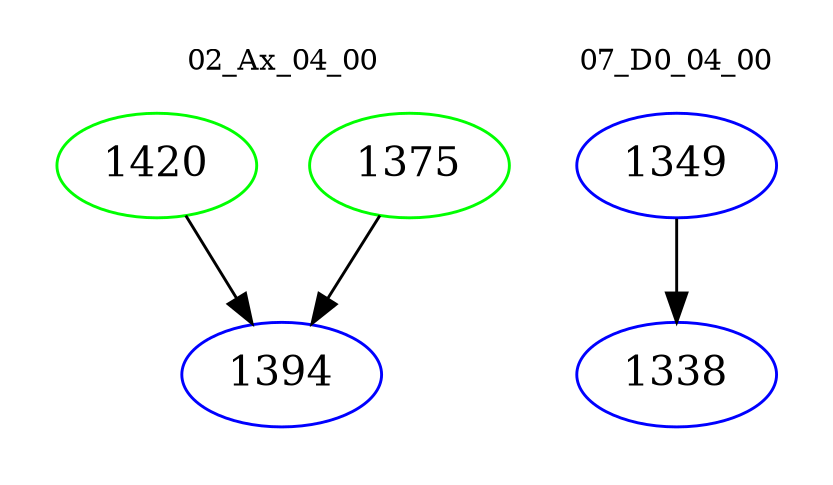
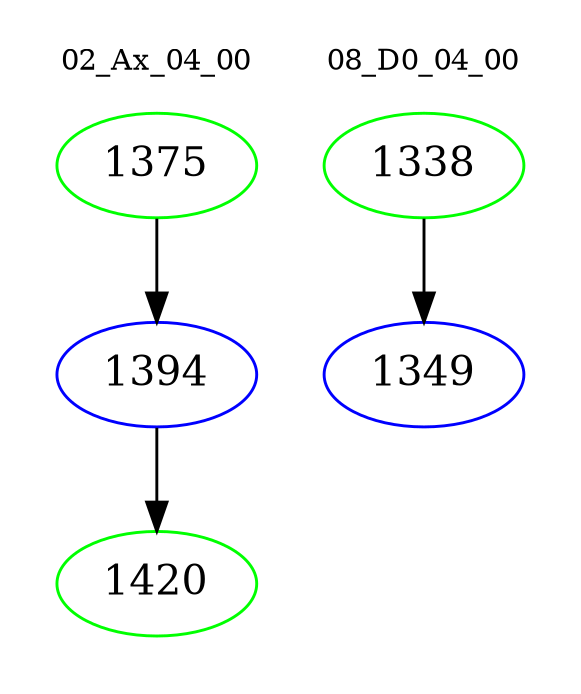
cluster "07_D0_04_00": label "07_D0_04_00" -> "08_D0_04_00"
edge "1349" -> "1338": reversed
edge "1420" -> "1394": reversed
node "1338": color blue -> green
